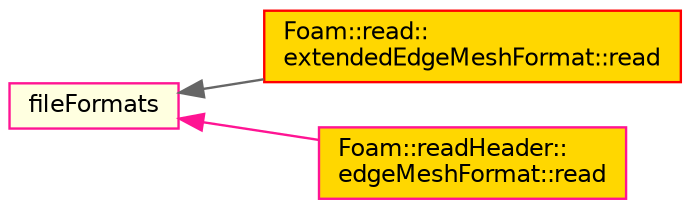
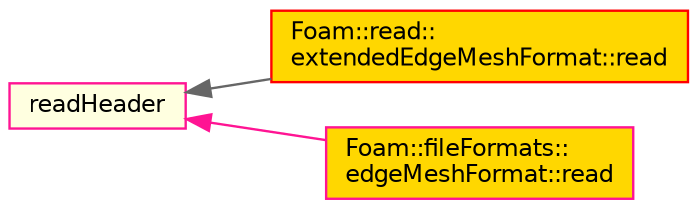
node "fileFormats": label "fileFormats" -> "readHeader"
node "Foam::readHeader:: edgeMeshFormat::read": label "Foam::readHeader:: edgeMeshFormat::read" -> "Foam::fileFormats:: edgeMeshFormat::read"
